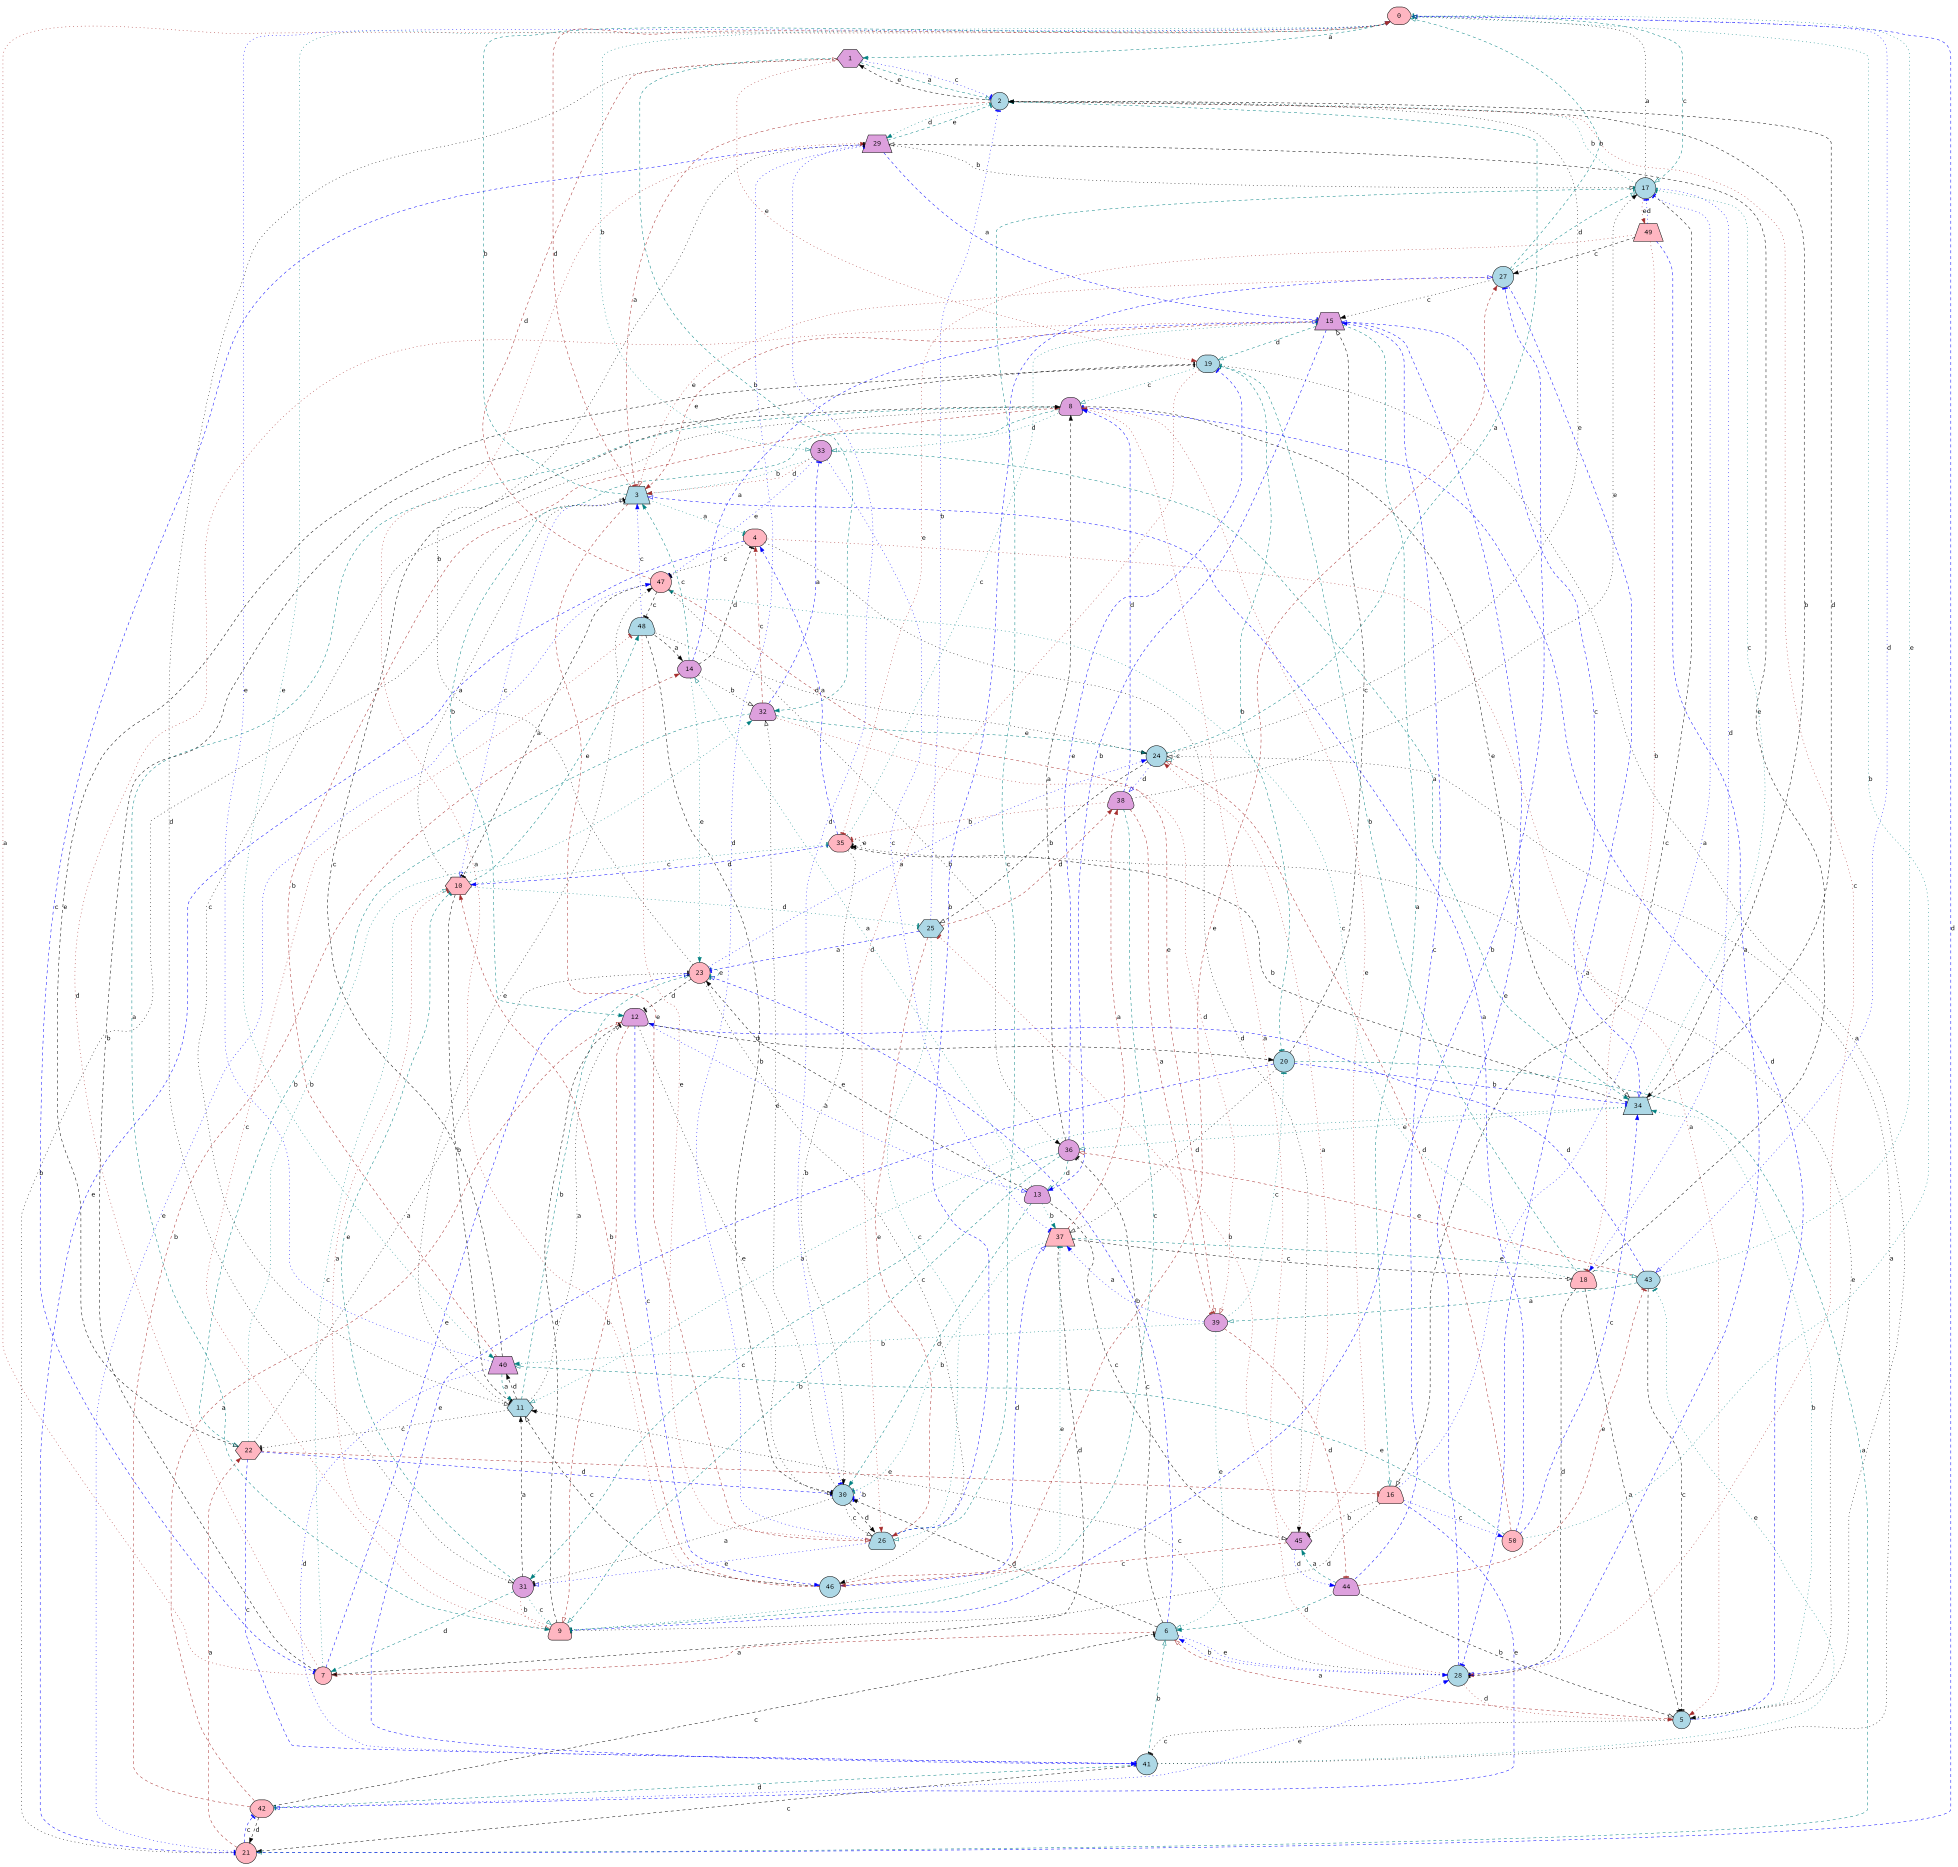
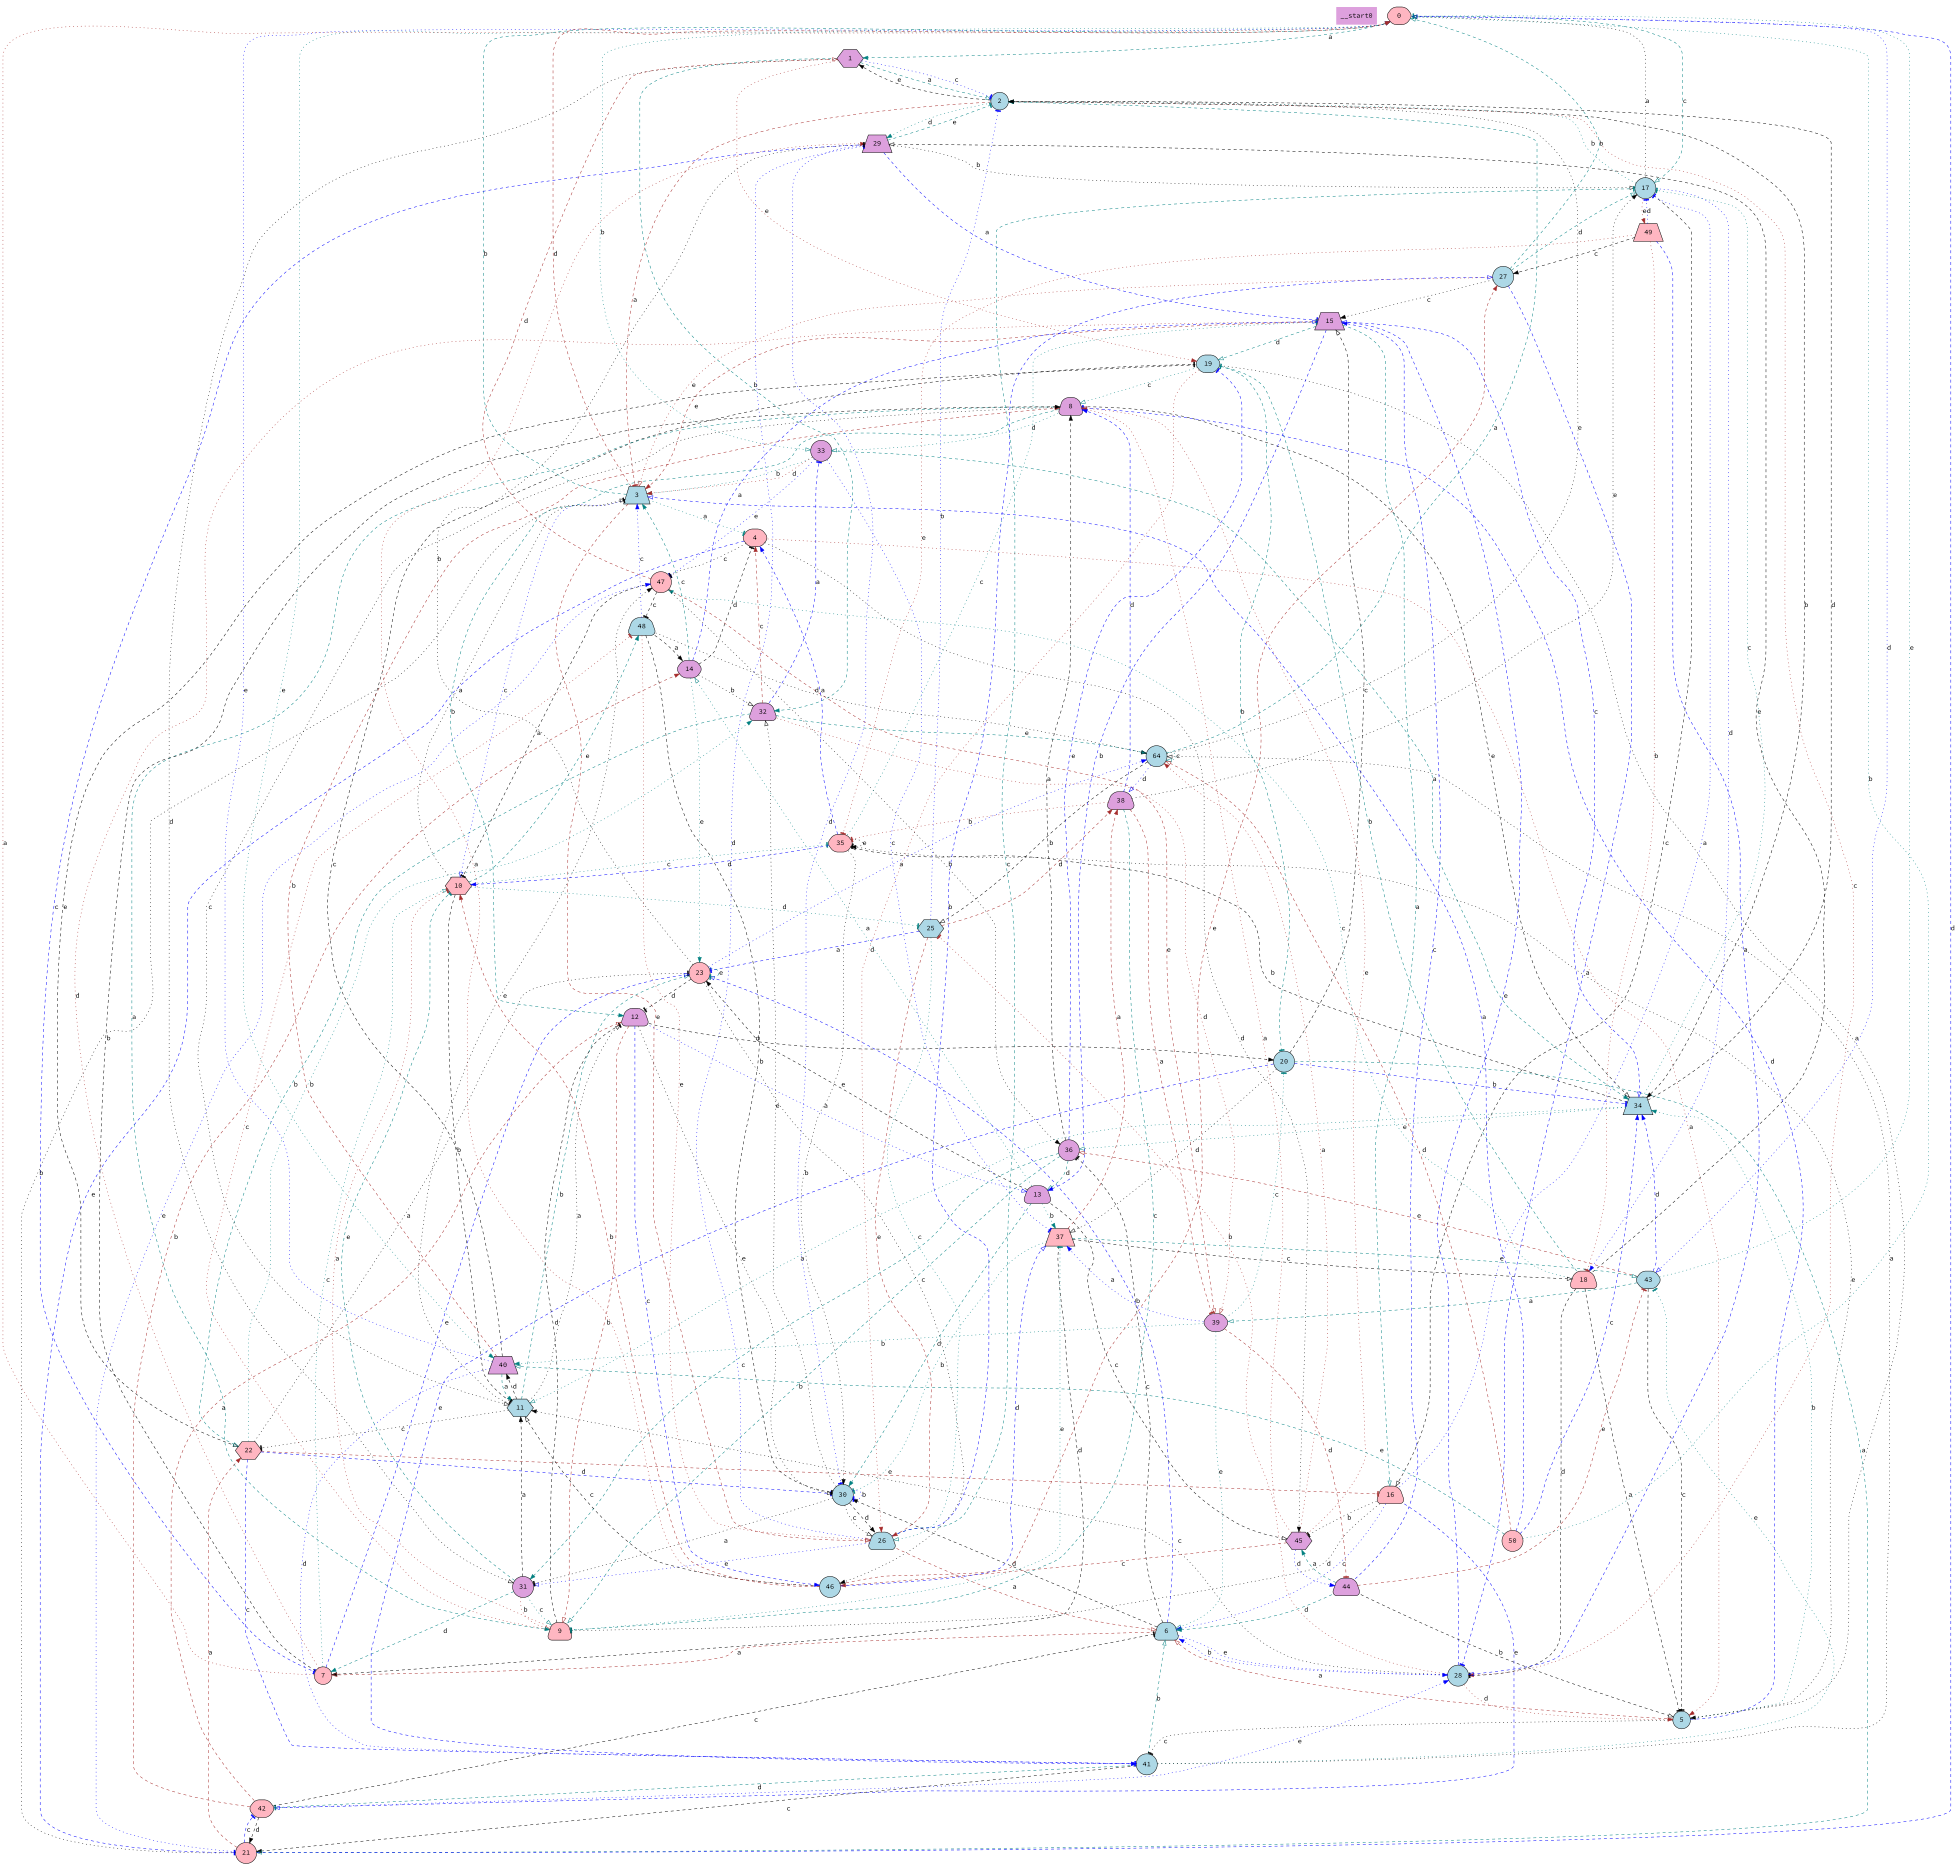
node "__start0": added
node "24": label "24" -> "64"
edge "43" -> "12": now "43" -> "34"
edge "9" -> "27": removed, label "b"
edge "16" -> "50": now "16" -> "6"
edge "26" -> "6": added, label "a"
